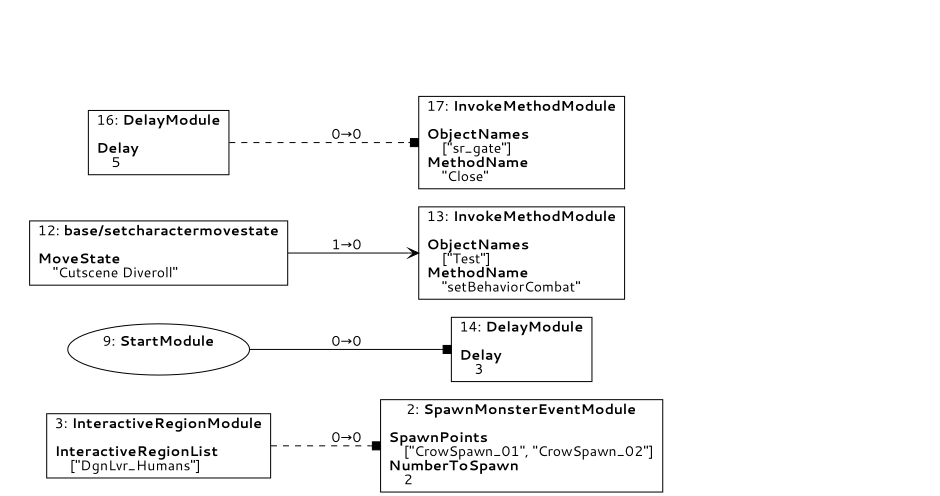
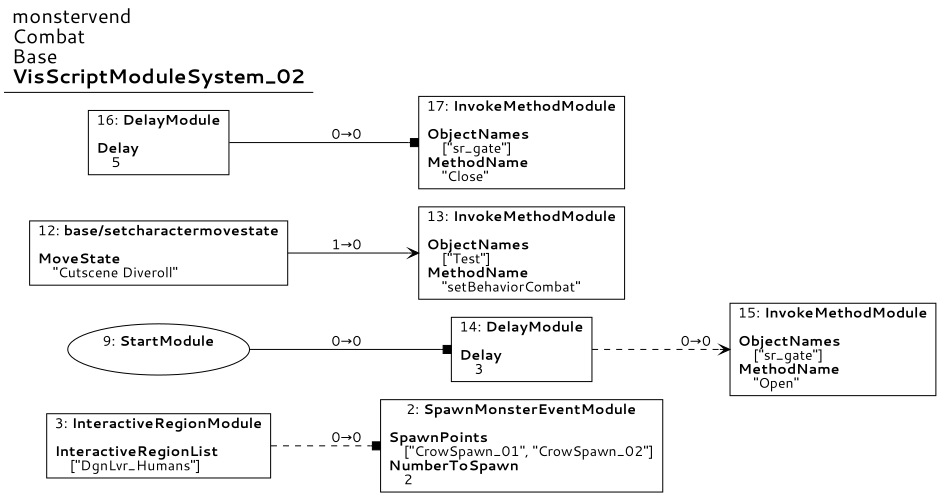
node "monstervend": added
edge "16:" -> "17:": style dashed -> solid
node "15:": added
